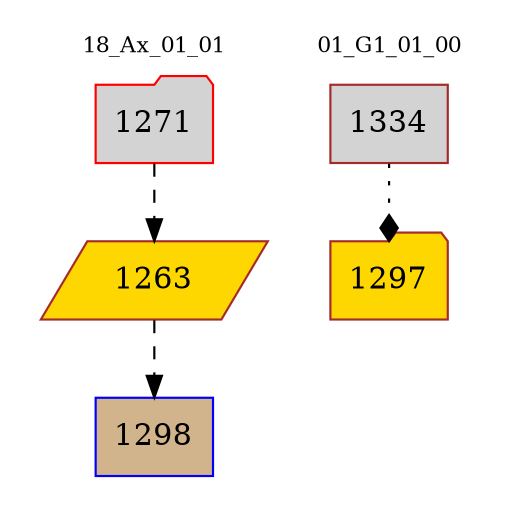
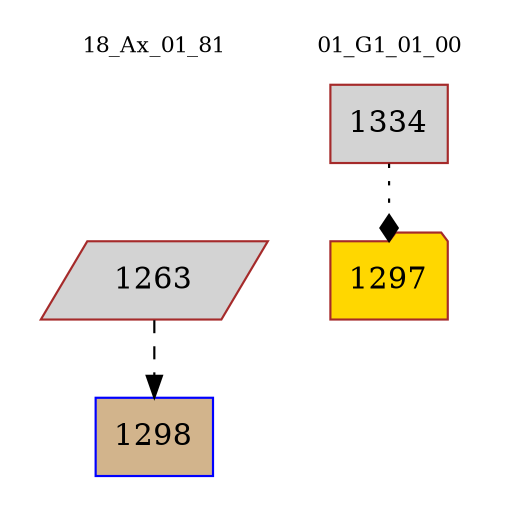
cluster "18_Ax_01_01": label "18_Ax_01_01" -> "18_Ax_01_81"
node "1271": removed
node "1263": fillcolor gold -> lightgrey
